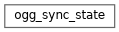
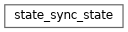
node "ogg_sync_state": label "ogg_sync_state" -> "state_sync_state"
